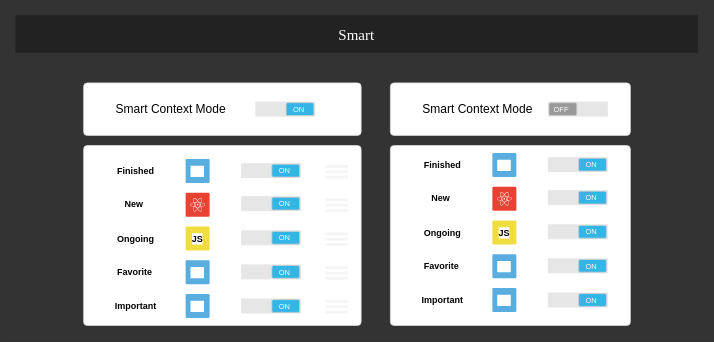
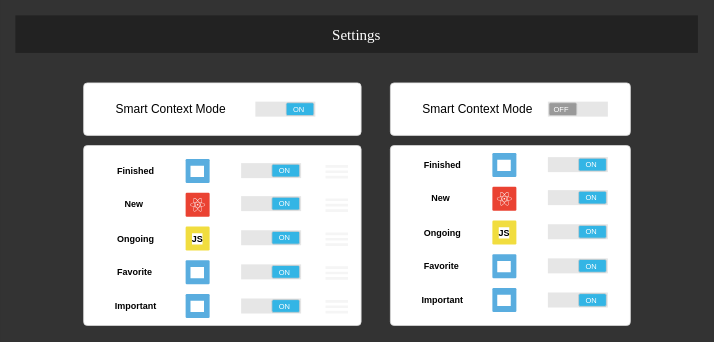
node "Smart": label "Smart" -> "Settings"
